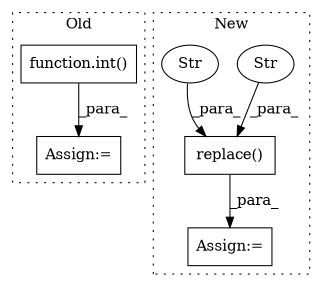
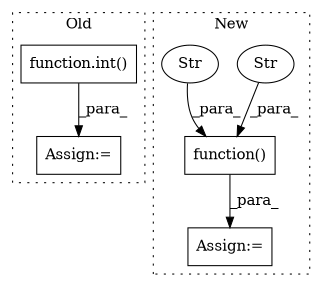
node "replace()": label "replace()" -> "function()"
